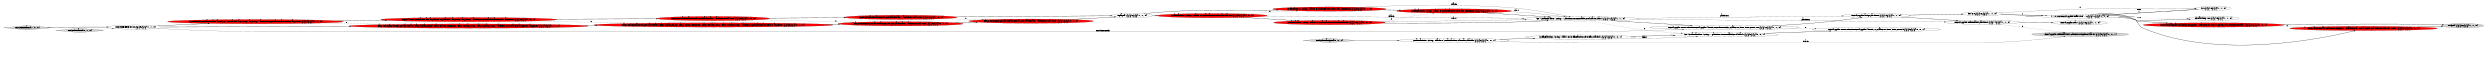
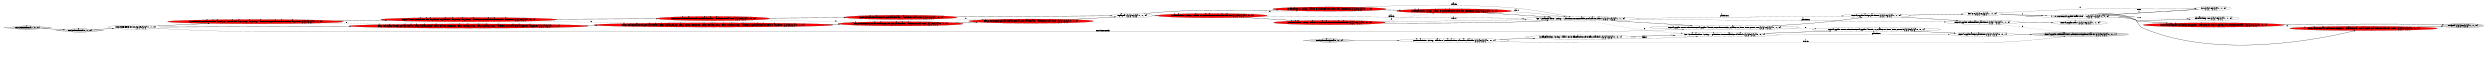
edge "testSeekToLatest['1', '0', '0']" -> "recordsPerFetch = 100@@@3@@@['1', '1', '0']": now "testSeekToLatest['1', '0', '0']" -> "testSeekToLatest['0', '1', '0']"
edge "testSeekToLatest['0', '1', '0']" -> "recordsPerFetch = 100@@@3@@@['1', '1', '0']": style dashed -> bold
node "recordSupplier.assign(partitions)@@@7@@@['0', '0', '1']": added
